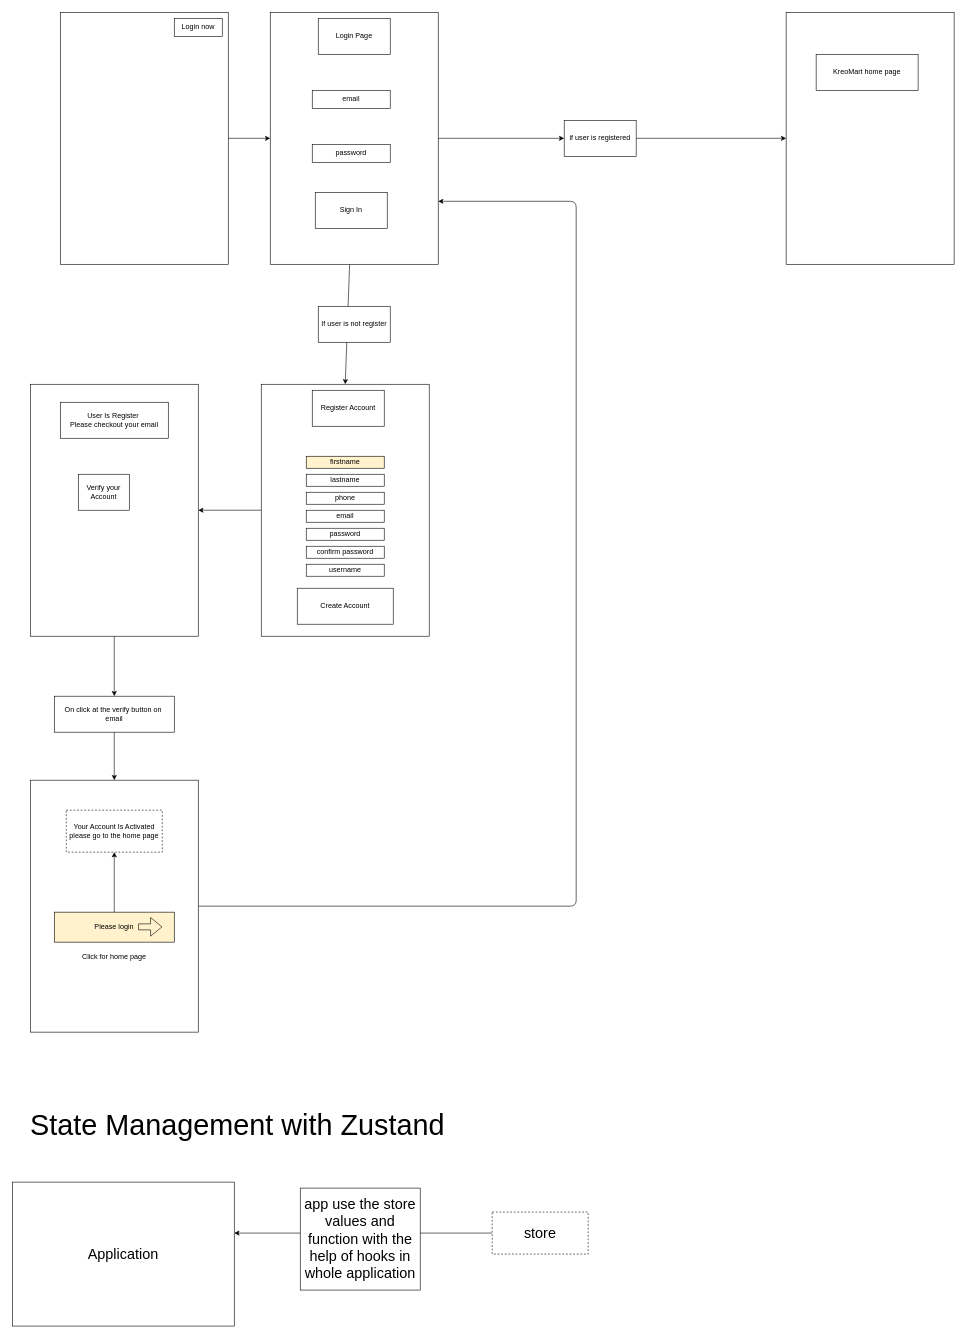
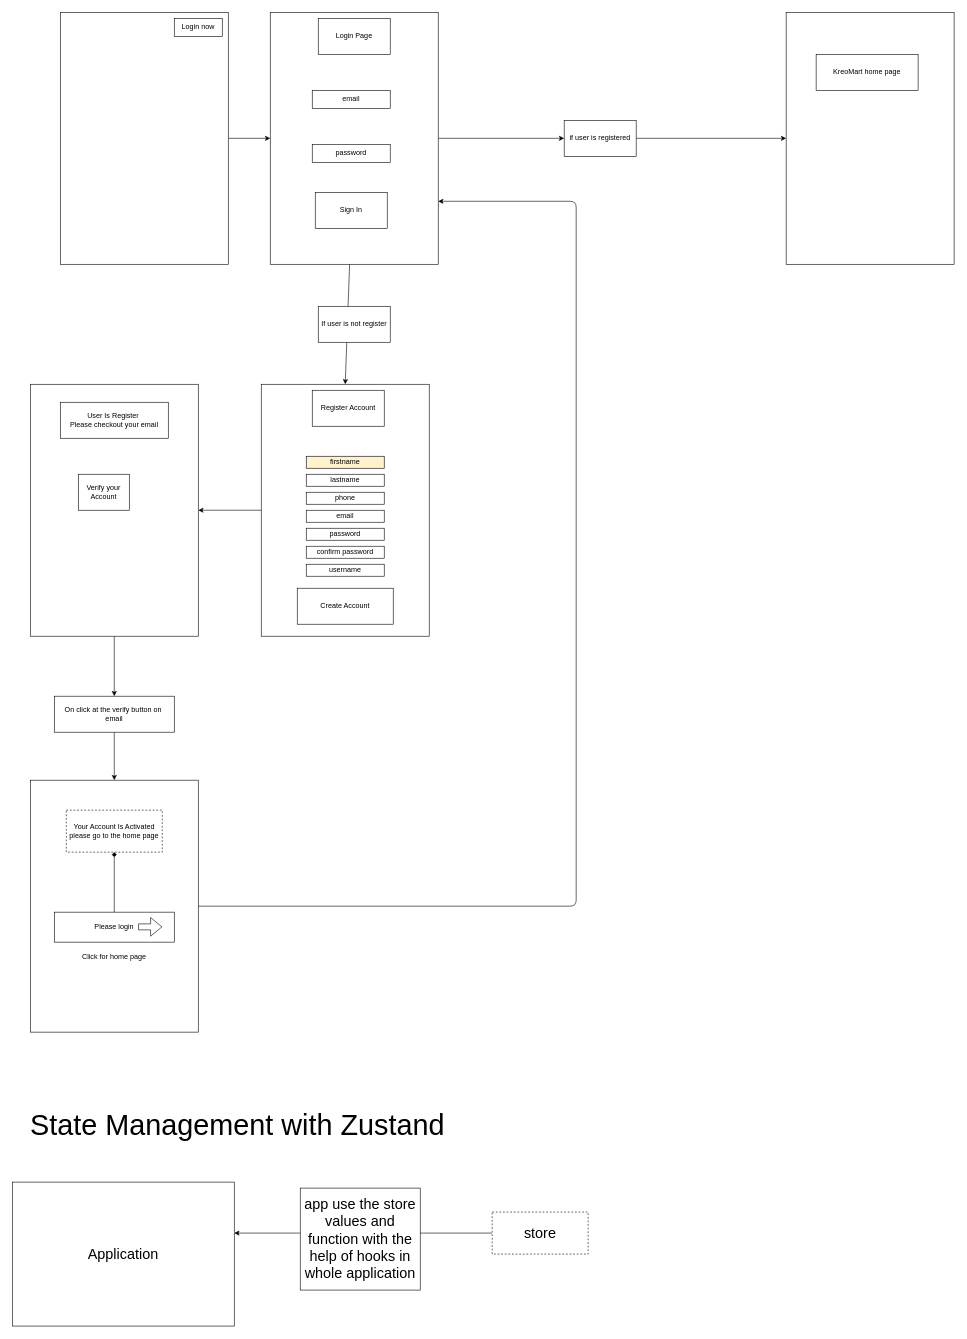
edge "Please login" -> "Your Account Is Activated please go to the home page": arrowhead classic -> diamond
node "Please login": fillcolor #fff2cc -> #ffffff
